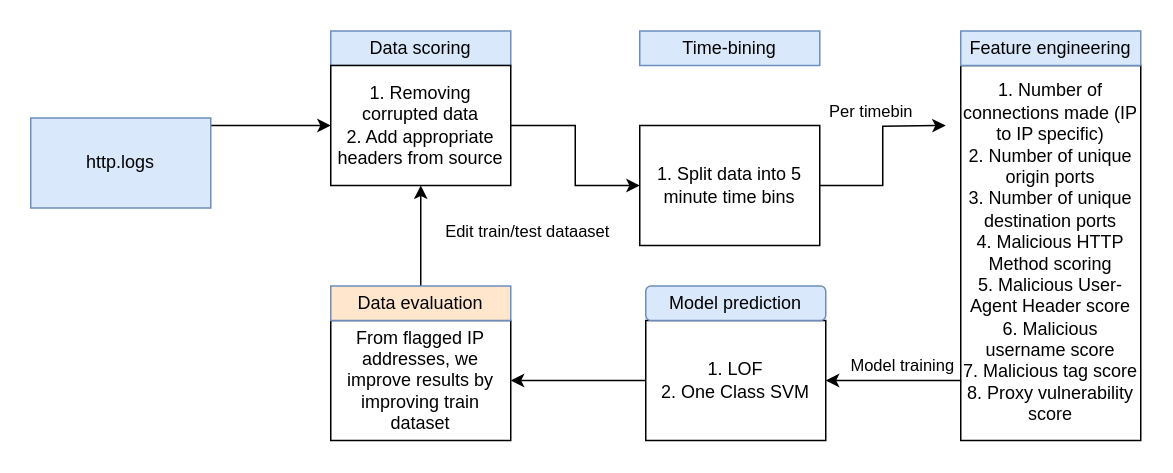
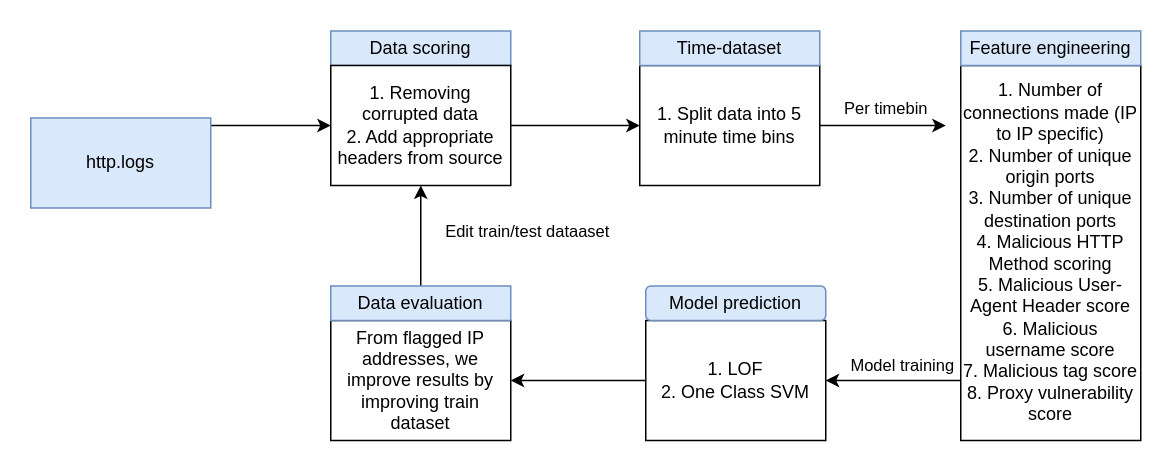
node "Time-bining": label "Time-bining" -> "Time-dataset"
node "1. Split data into 5 minute time bins": moved (730, 185) -> (730, 125)
node "Data evaluation": fillcolor #ffe6cc -> #dae8fc
